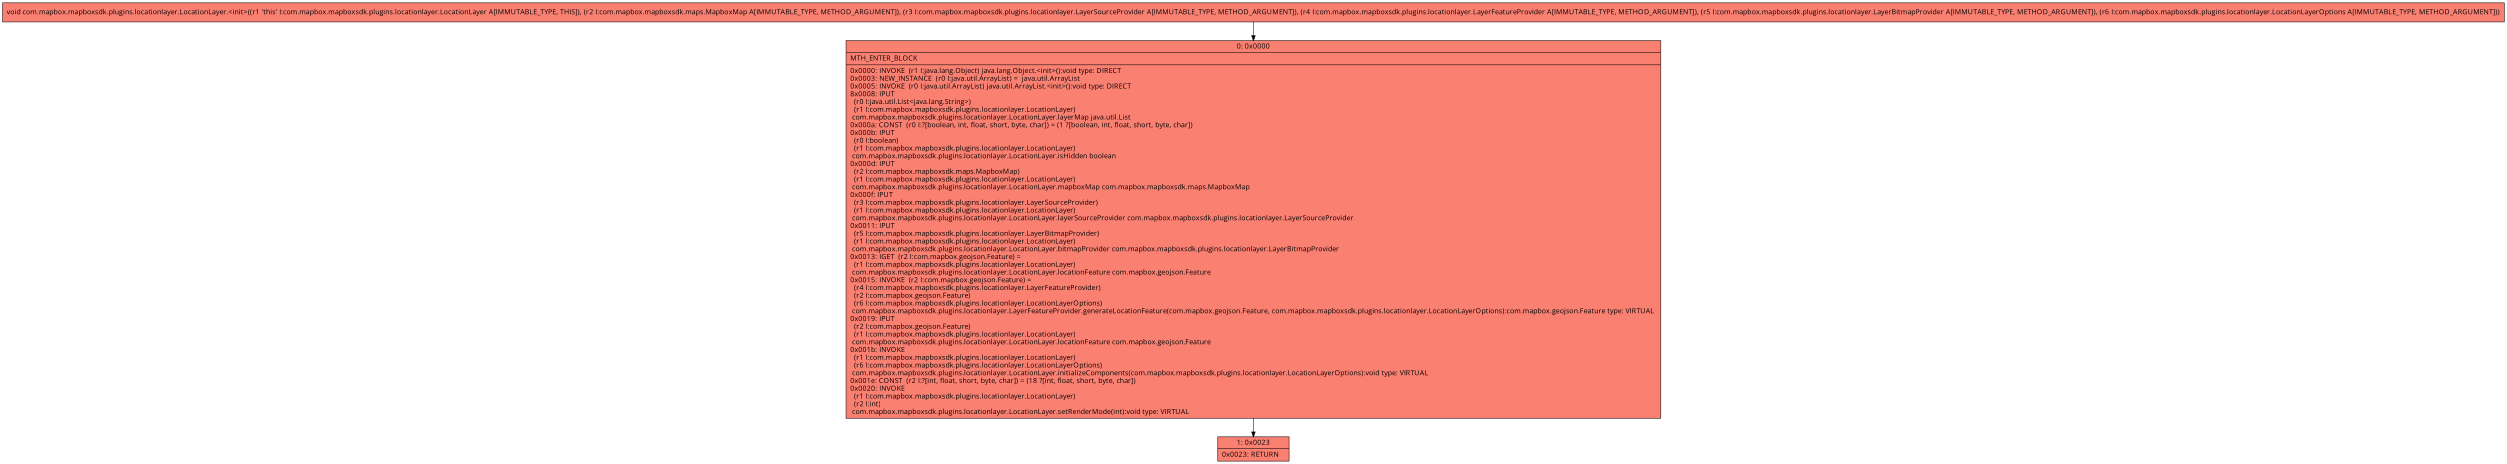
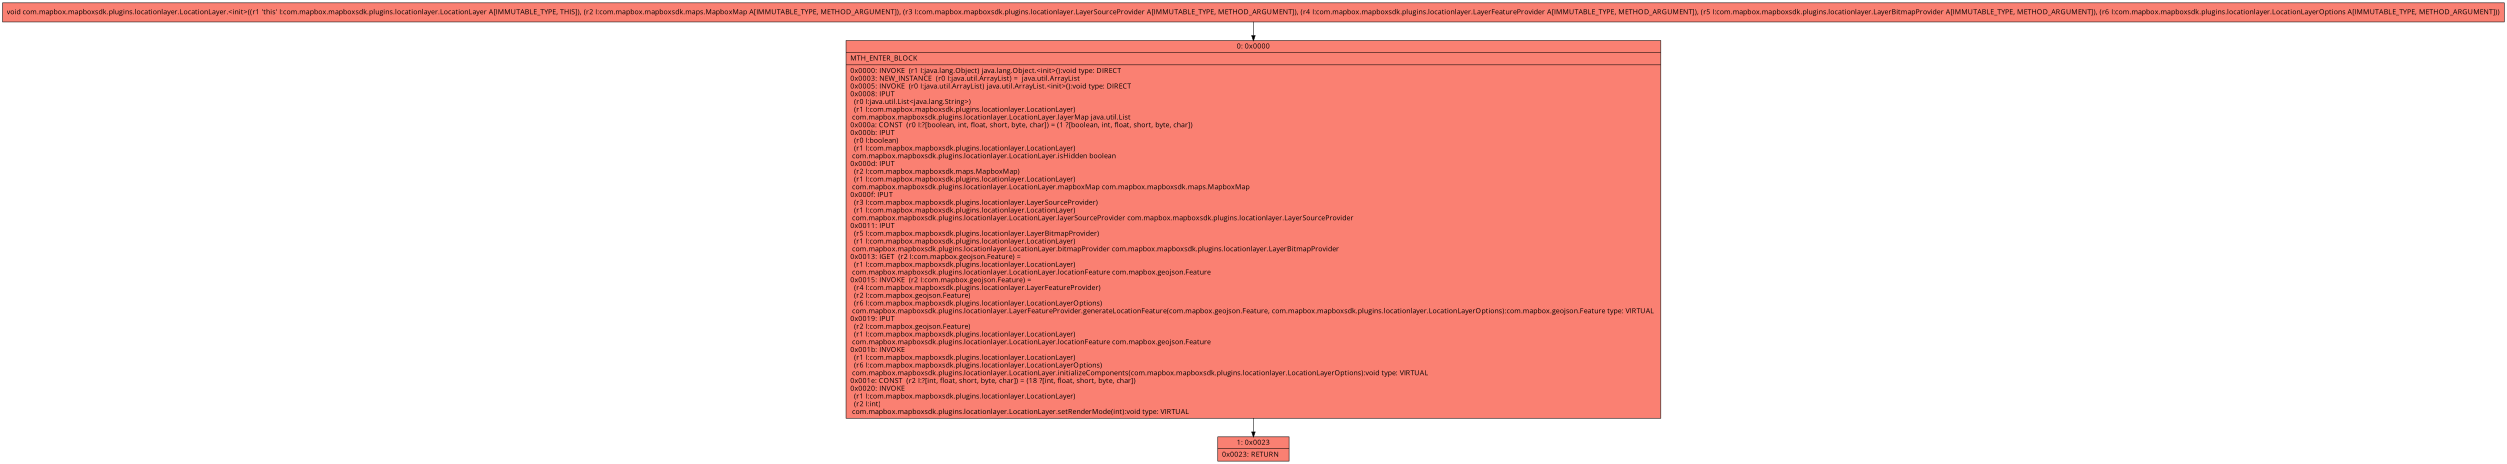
node "0: 0x0000": text "8x0008: IPUT" -> "0x0008: IPUT"
